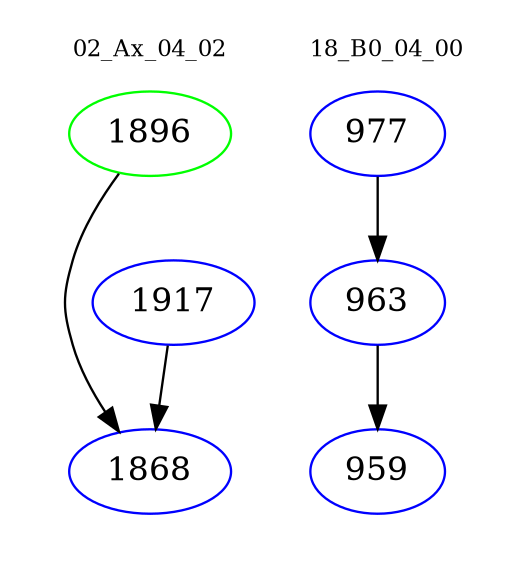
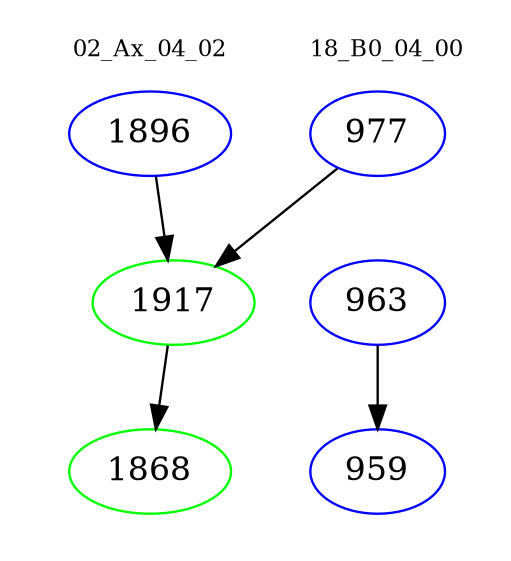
node "1896": color green -> blue
edge "977" -> "963": now "977" -> "1917"
edge "1896" -> "1868": now "1896" -> "1917"
node "1917": color blue -> green
node "1868": color blue -> green
